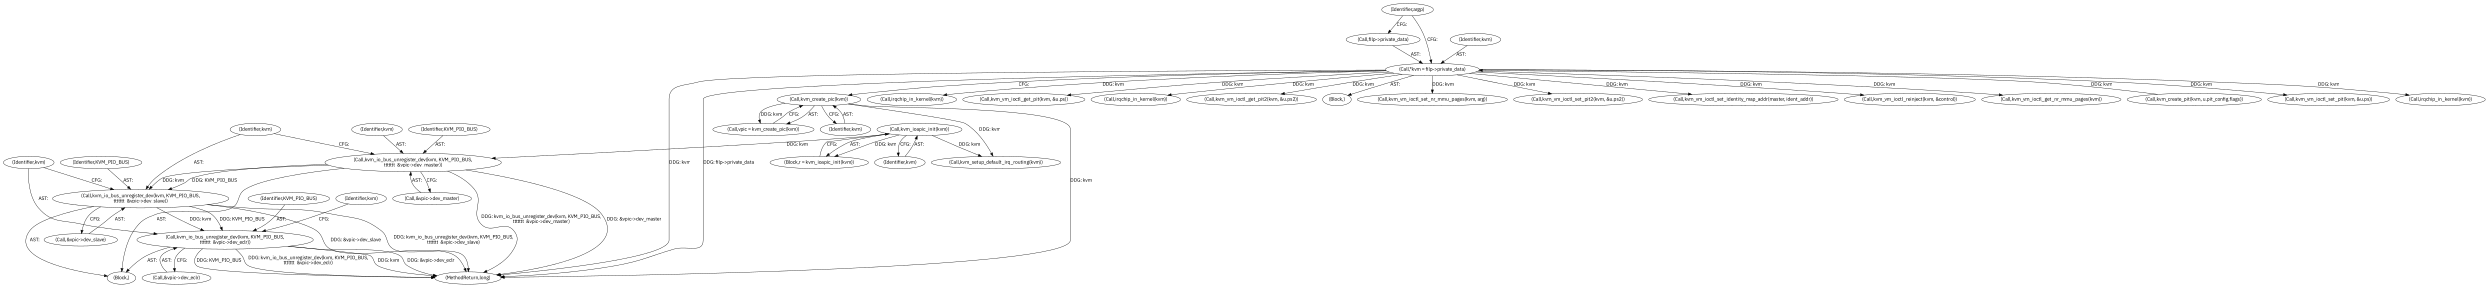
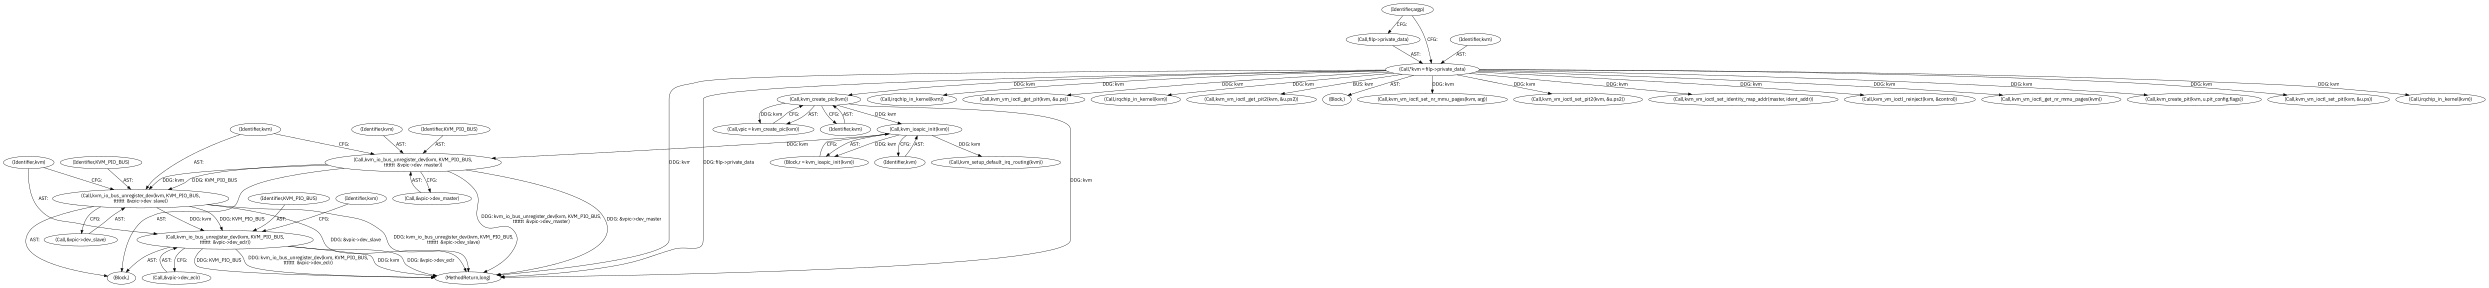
edge "(Call,kvm_create_pit(kvm, u.pit_config.flags))" -> "(Call,*kvm = filp->private_data)": reversed
edge "(Call,*kvm = filp->private_data)" -> "(Call,kvm_create_pic(kvm))": label "CFG: " -> "DDG: kvm"
edge "(Call,*kvm = filp->private_data)" -> "(Call,kvm_vm_ioctl_get_pit2(kvm, &u.ps2))": label "DDG: kvm" -> "BUS: kvm"
edge "(Call,kvm_create_pic(kvm))" -> "(Call,kvm_setup_default_irq_routing(kvm))": now "(Call,kvm_create_pic(kvm))" -> "(Call,kvm_ioapic_init(kvm))"
